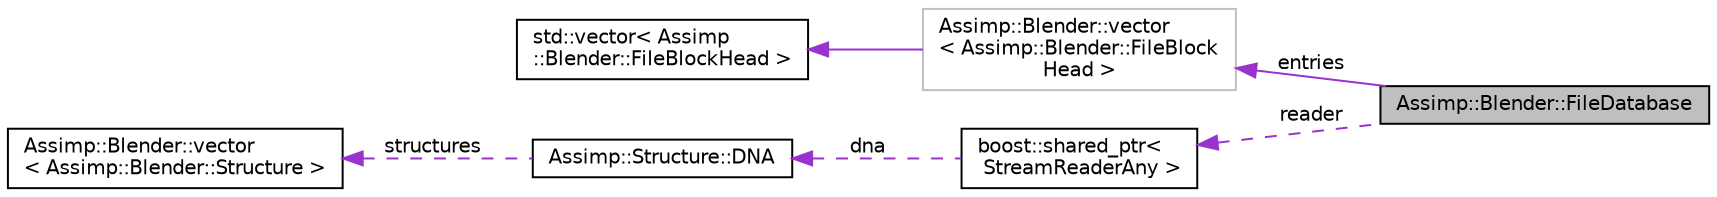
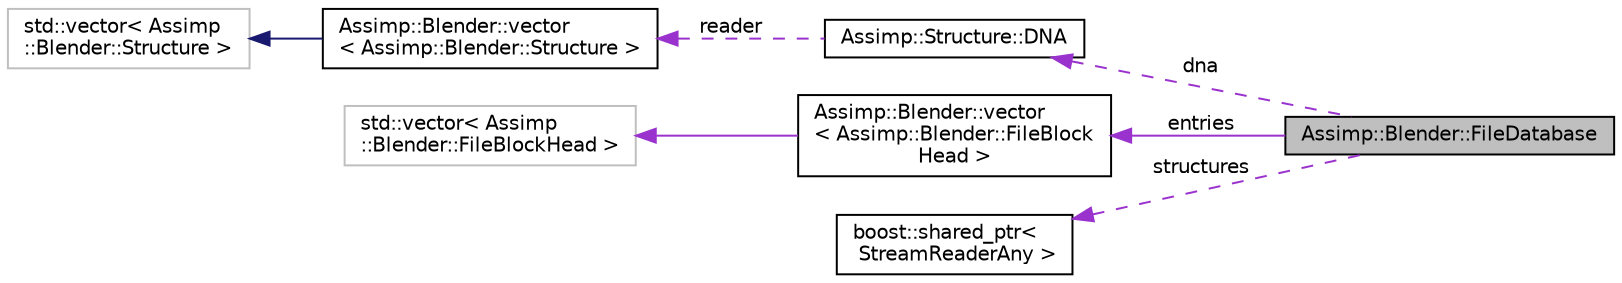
node "std::vector< Assimp ::Blender::Structure >": added
node "std::vector< Assimp ::Blender::FileBlockHead >": color black -> grey75
node "Assimp::Blender::vector < Assimp::Blender::FileBlock Head >": color grey75 -> black
edge "Assimp::Blender::FileDatabase" -> "boost::shared_ptr< StreamReaderAny >": label " reader" -> " structures"
edge "Assimp::Structure::DNA" -> "Assimp::Blender::vector < Assimp::Blender::Structure >": label " structures" -> " reader"
edge "boost::shared_ptr< StreamReaderAny >" -> "Assimp::Structure::DNA": now "Assimp::Blender::FileDatabase" -> "Assimp::Structure::DNA"
